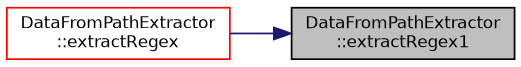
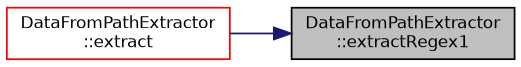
node "DataFromPathExtractor ::extractRegex": label "DataFromPathExtractor ::extractRegex" -> "DataFromPathExtractor ::extract"
